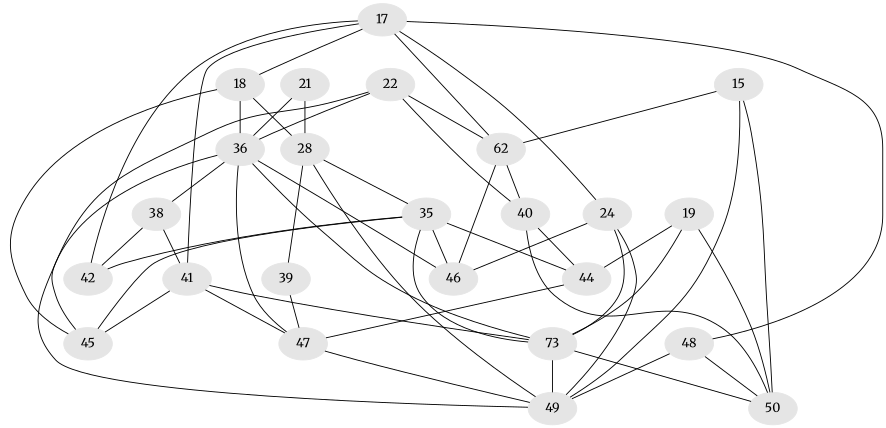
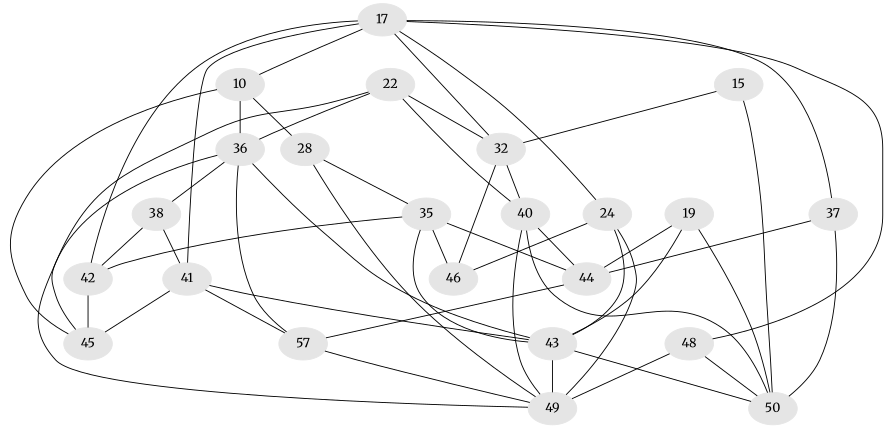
node "18": label "18" -> "10"
node "21": removed
node "62": label "62" -> "32"
edge "36" -- "46": removed
node "37": added
edge "35" -- "45": now "42" -- "45"
edge "15" -- "49": now "40" -- "49"
node "39": removed
node "47": label "47" -> "57"
node "73": label "73" -> "43"
